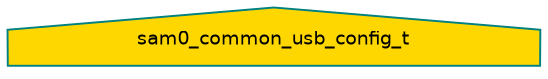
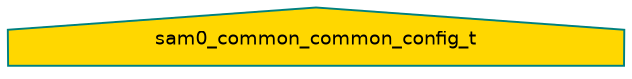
node "sam0_common_usb_config_t": label "sam0_common_usb_config_t" -> "sam0_common_common_config_t"
